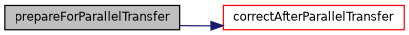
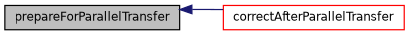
edge "prepareForParallelTransfer" -> "correctAfterParallelTransfer": reversed
